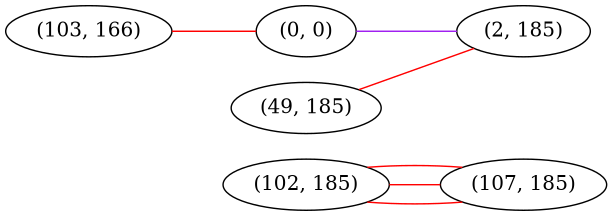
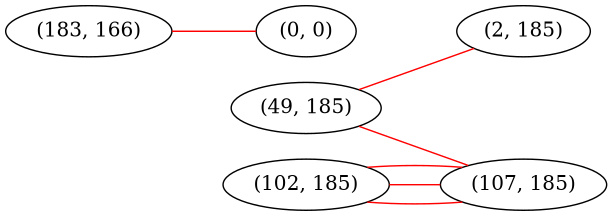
node "(103, 166)": label "(103, 166)" -> "(183, 166)"
edge "(0, 0)" -- "(2, 185)": removed
edge "(49, 185)" -- "(107, 185)": added
